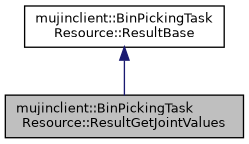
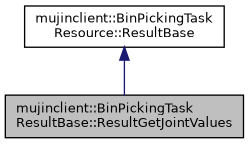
node "mujinclient::BinPickingTask Resource::ResultGetJointValues": label "mujinclient::BinPickingTask Resource::ResultGetJointValues" -> "mujinclient::BinPickingTask ResultBase::ResultGetJointValues"
